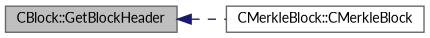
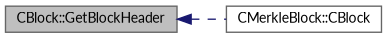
node "CMerkleBlock::CMerkleBlock": label "CMerkleBlock::CMerkleBlock" -> "CMerkleBlock::CBlock"
